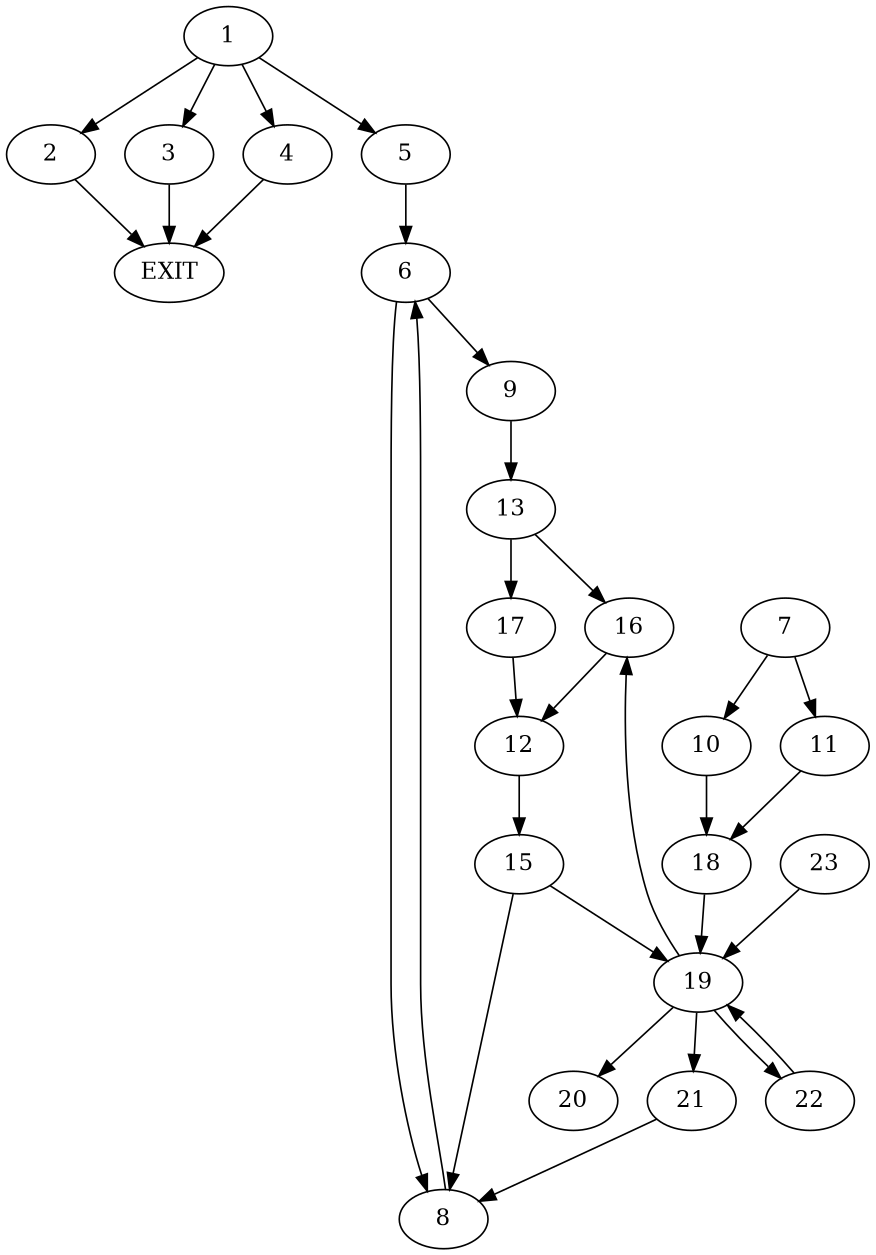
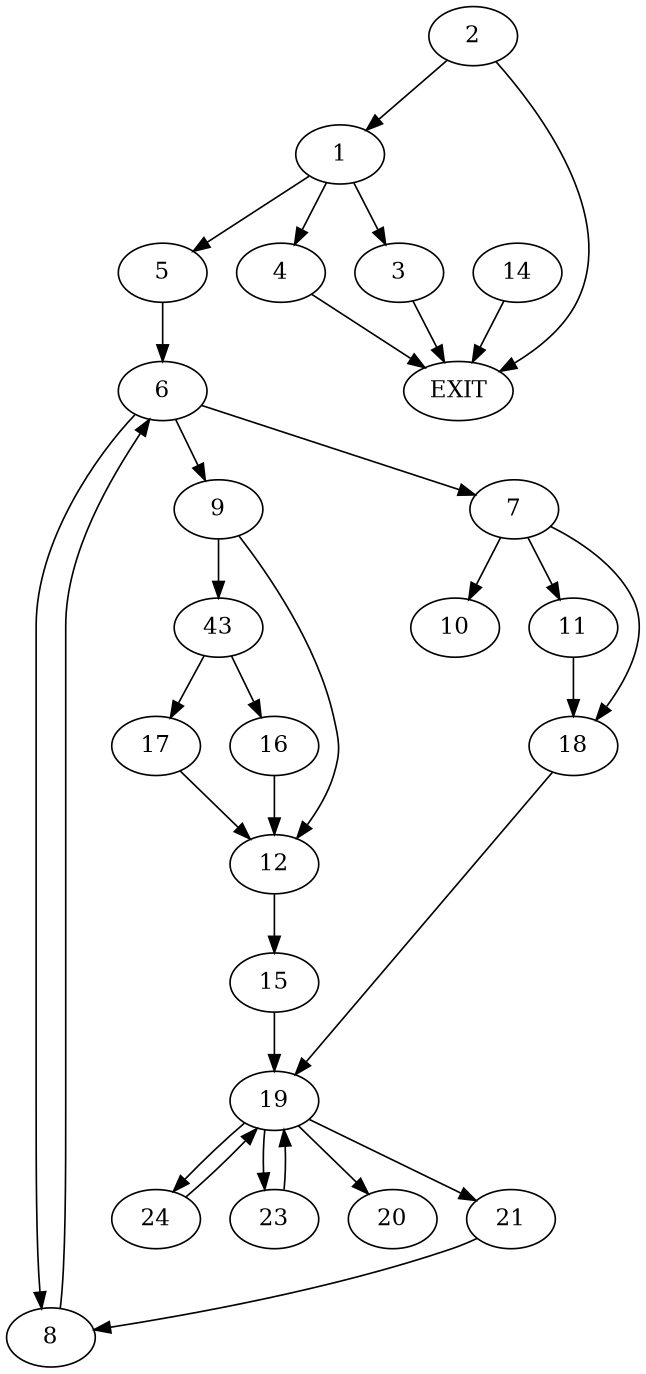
edge "1" -> "2": reversed
node "14": added
edge "6" -> "7": added
node "13": label "13" -> "43"
edge "9" -> "12": added
edge "10" -> "18": now "7" -> "18"
edge "19" -> "16": now "19" -> "23"
edge "15" -> "8": removed
node "22": label "22" -> "24"
